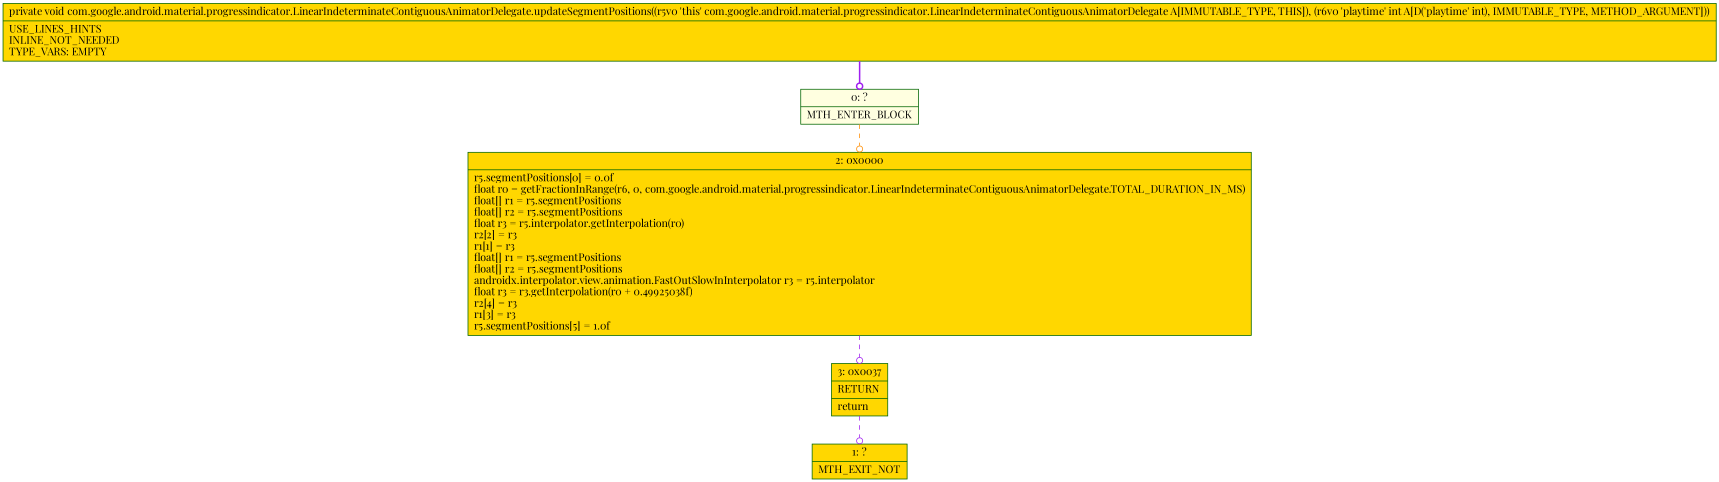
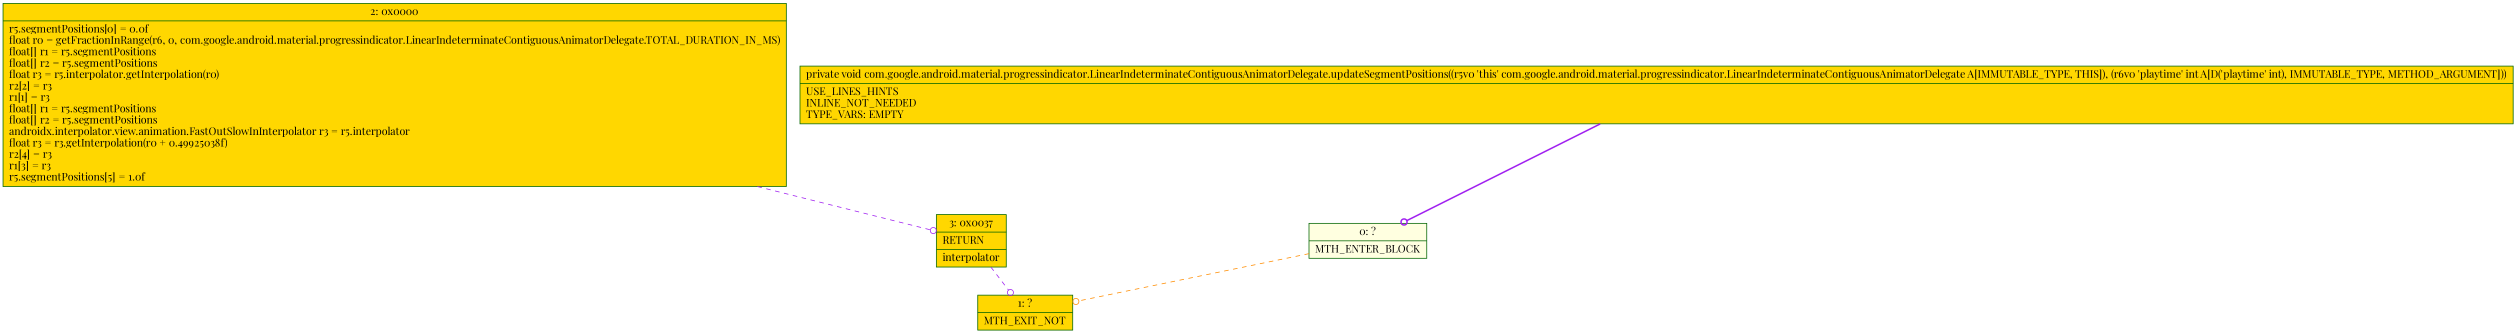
edge "0: ?" -> "2: 0x0000": now "0: ?" -> "1: ?"
node "3: 0x0037": text "return" -> "interpolator"
